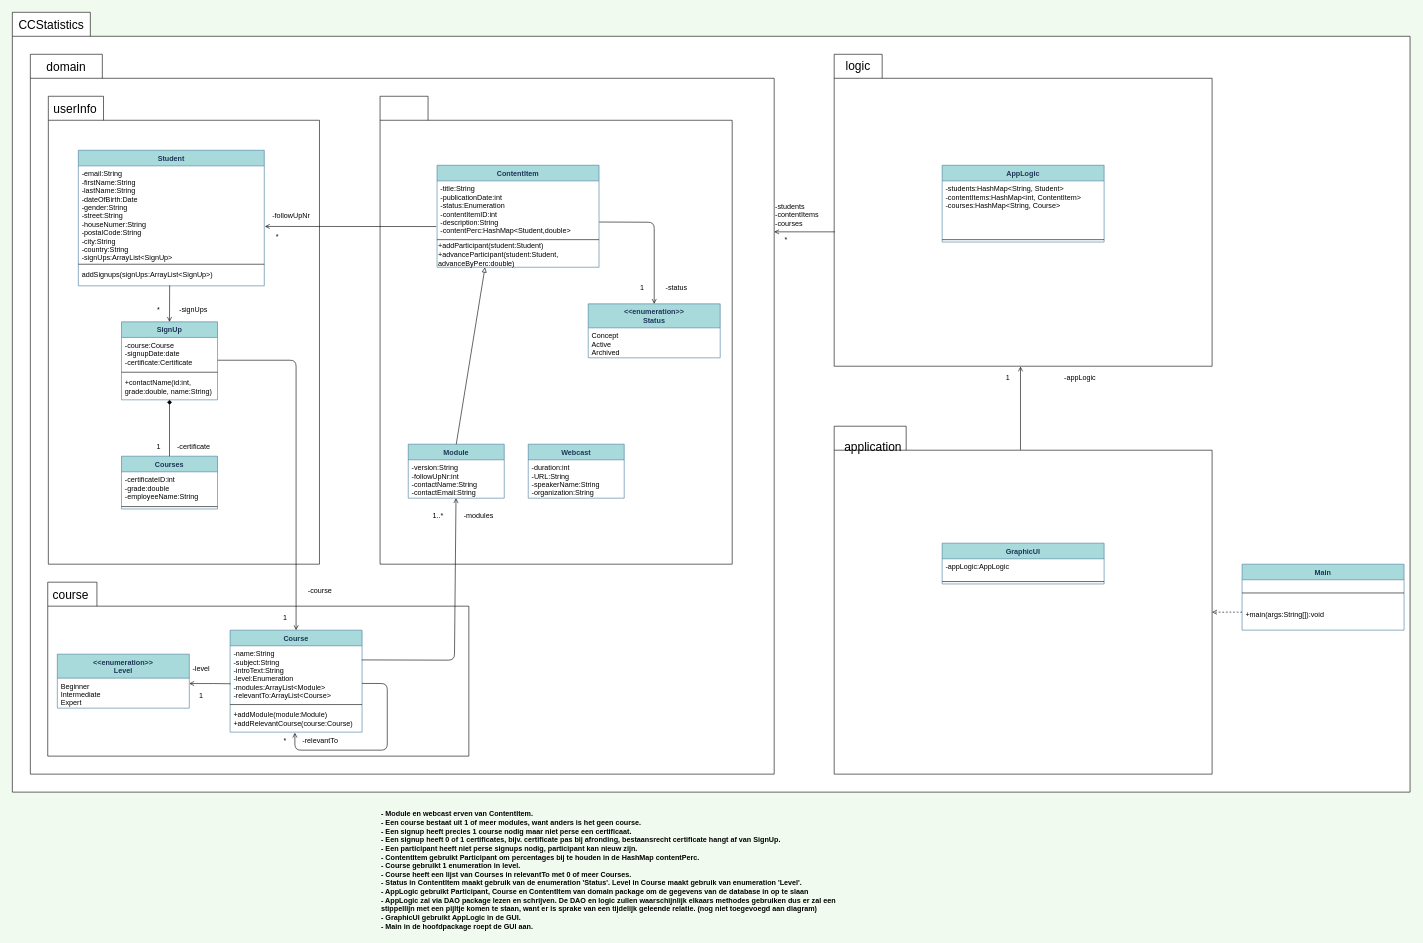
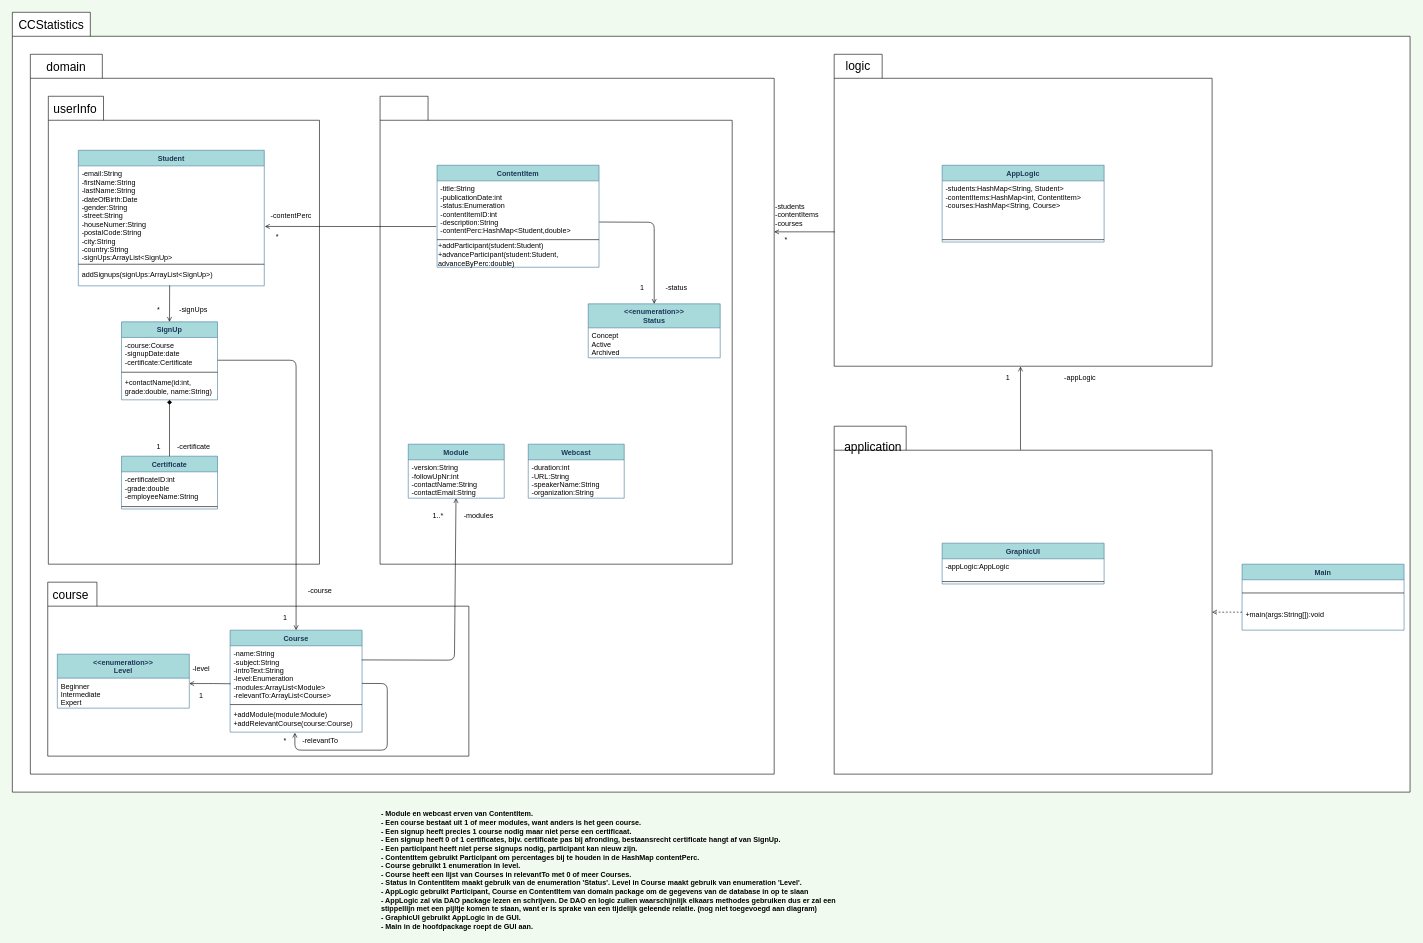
node "-followUpNr": label "-followUpNr" -> "-contentPerc"
edge "Module" -> "+addParticipant(student:Student) +advanceParticipant(student:Student, advanceByPerc:double)": removed
node "Courses": label "Courses" -> "Certificate"
